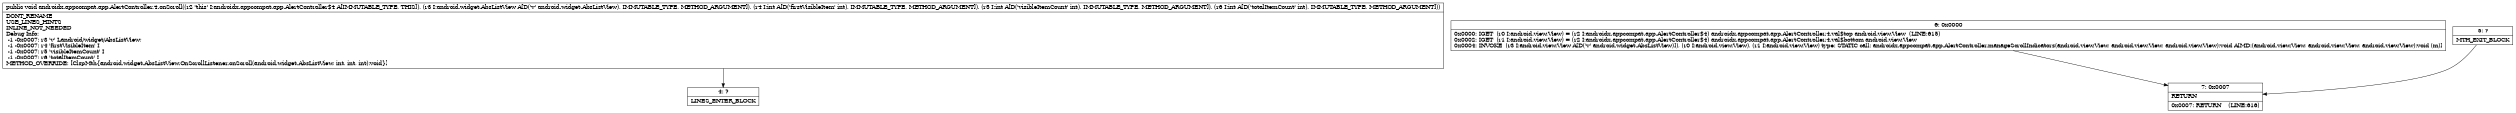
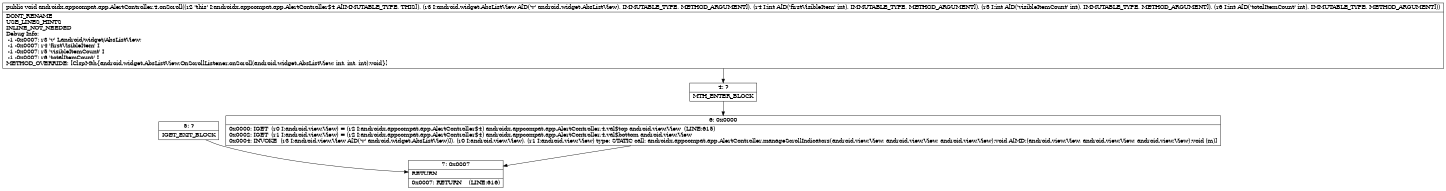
node "5: ?": text "MTH_EXIT_BLOCK" -> "IGET_EXIT_BLOCK"
node "4: ?": text "LINES_ENTER_BLOCK" -> "MTH_ENTER_BLOCK"
edge "4: ?" -> "6: 0x0000": added
